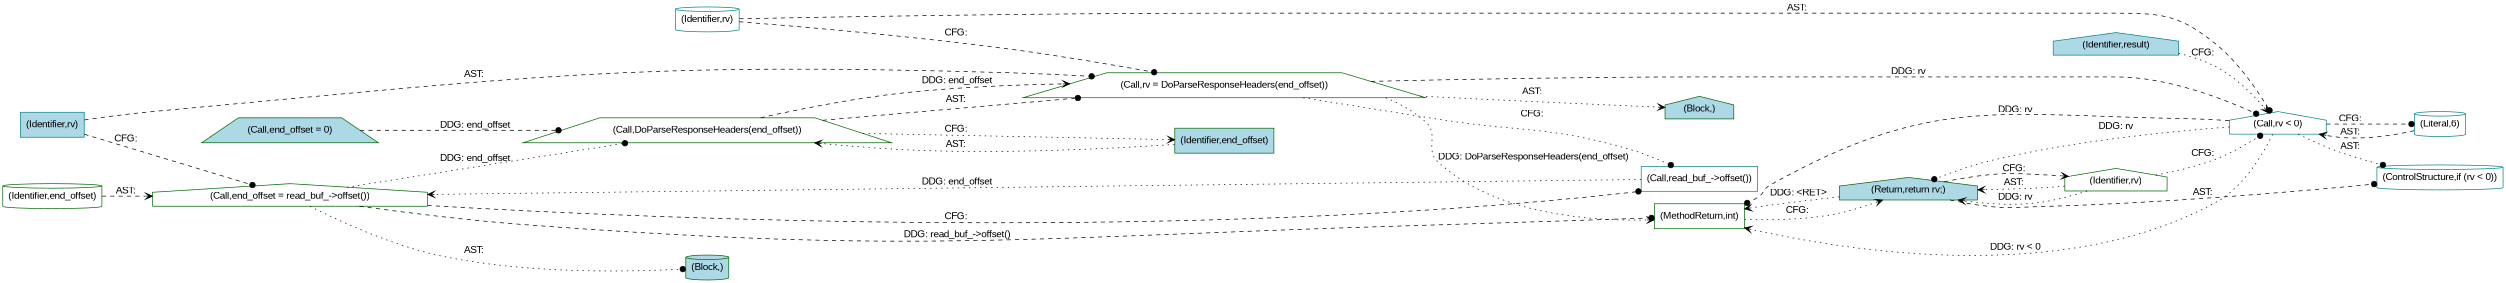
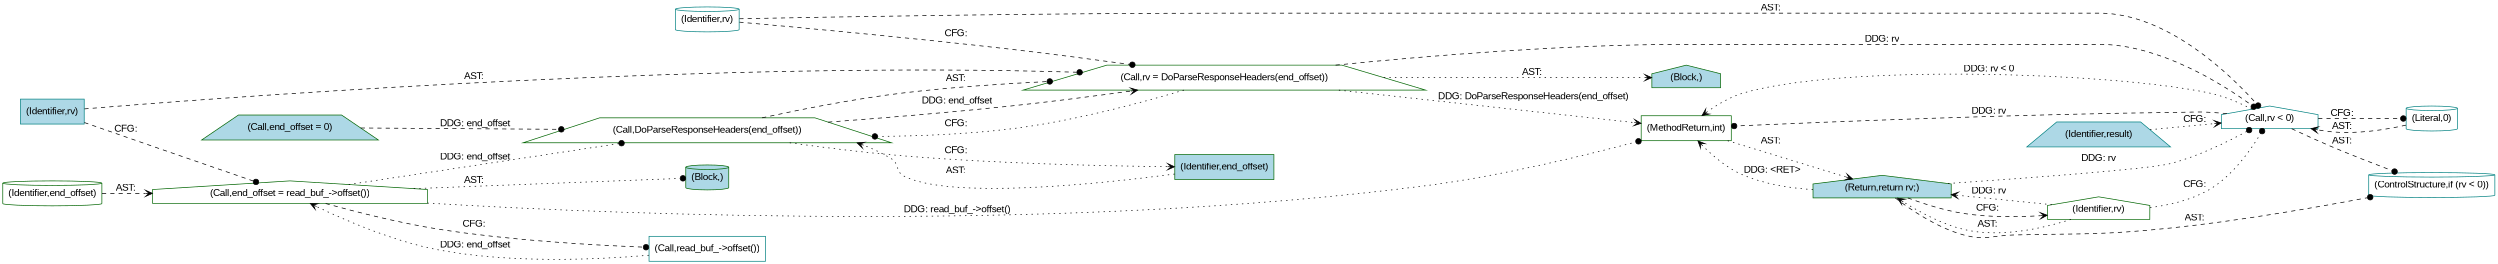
node "(Identifier,result)": shape house -> trapezium
node "(Literal,6)": label "(Literal,6)" -> "(Literal,0)"
edge "(Call,rv = DoParseResponseHeaders(end_offset))" -> "(Call,read_buf_->offset())": now "(Call,rv = DoParseResponseHeaders(end_offset))" -> "(Call,DoParseResponseHeaders(end_offset))"
edge "(Call,rv < 0)" -> "(Return,return rv;)": reversed
edge "(Call,rv < 0)" -> "(ControlStructure,if (rv < 0))": style dotted -> dashed
edge "(MethodReturn,int)" -> "(Return,return rv;)": label "CFG: " -> "AST: "
edge "(Call,end_offset = read_buf_->offset())" -> "(MethodReturn,int)": style dashed -> dotted
